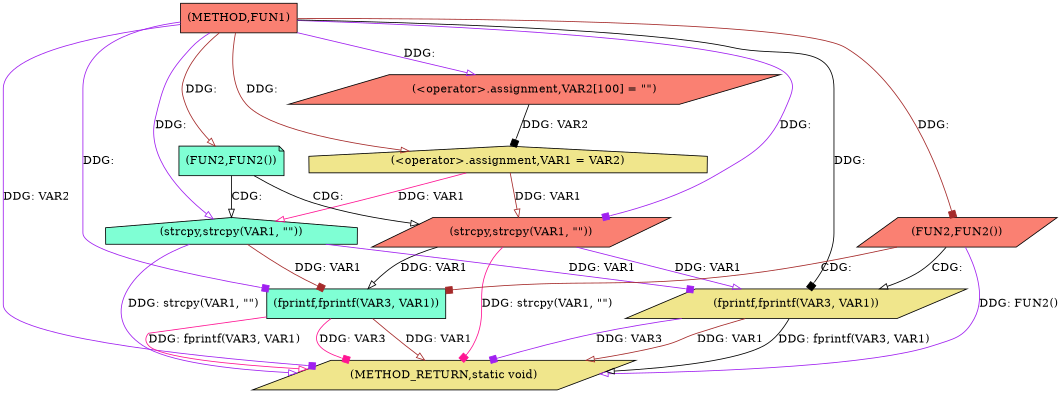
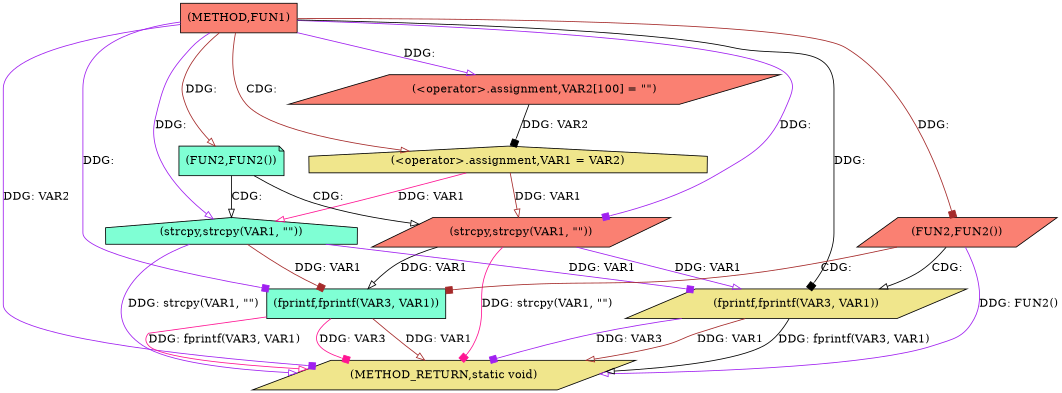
edge "(METHOD,FUN1)" -> "(<operator>.assignment,VAR1 = VAR2)": label "DDG: " -> "CDG: "
